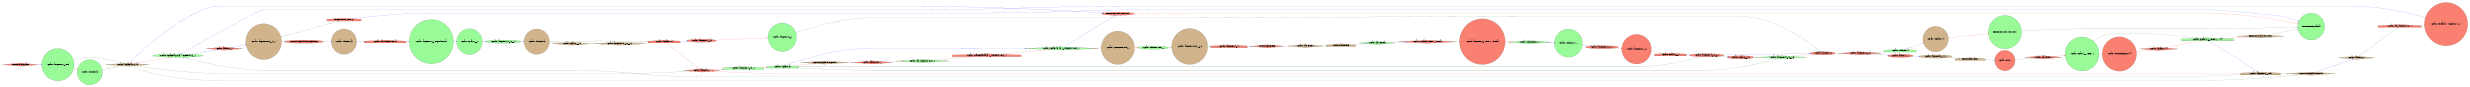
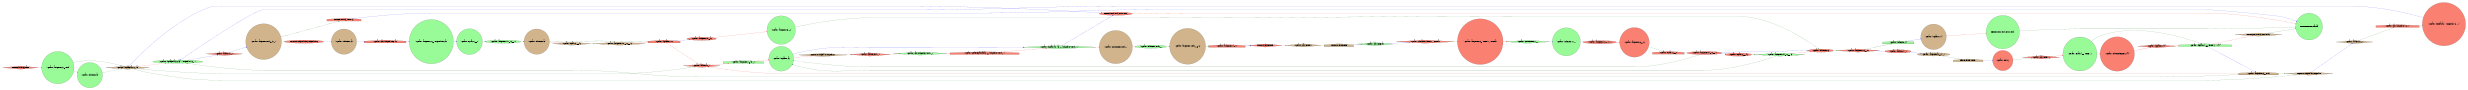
node "(<operator>.logicalNot,!a3)": shape house -> circle
